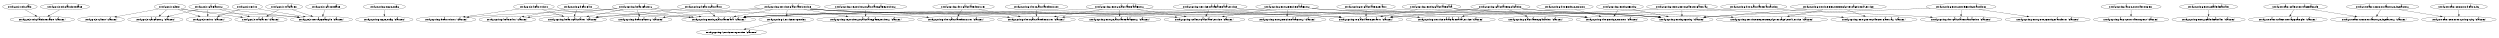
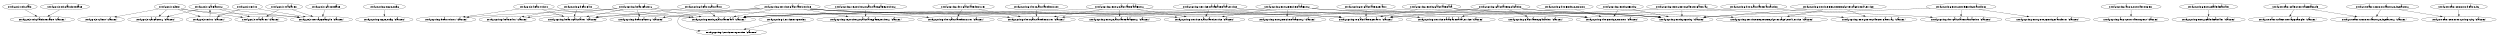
edge "study.pojo.CarFactory" -> "study.pojo.Prius (classes)": reversed
edge "study.spring.service.CalculateService" -> "study.spring.ServiceProperties": now "study.spring.service.CalculateService" -> "study.spring.ServiceProperties (classes)"
node "study.spring.collect.CalculateService (classes)": label "study.spring.collect.CalculateService (classes)" -> "study.spring.service.CalculateService (classes)"
